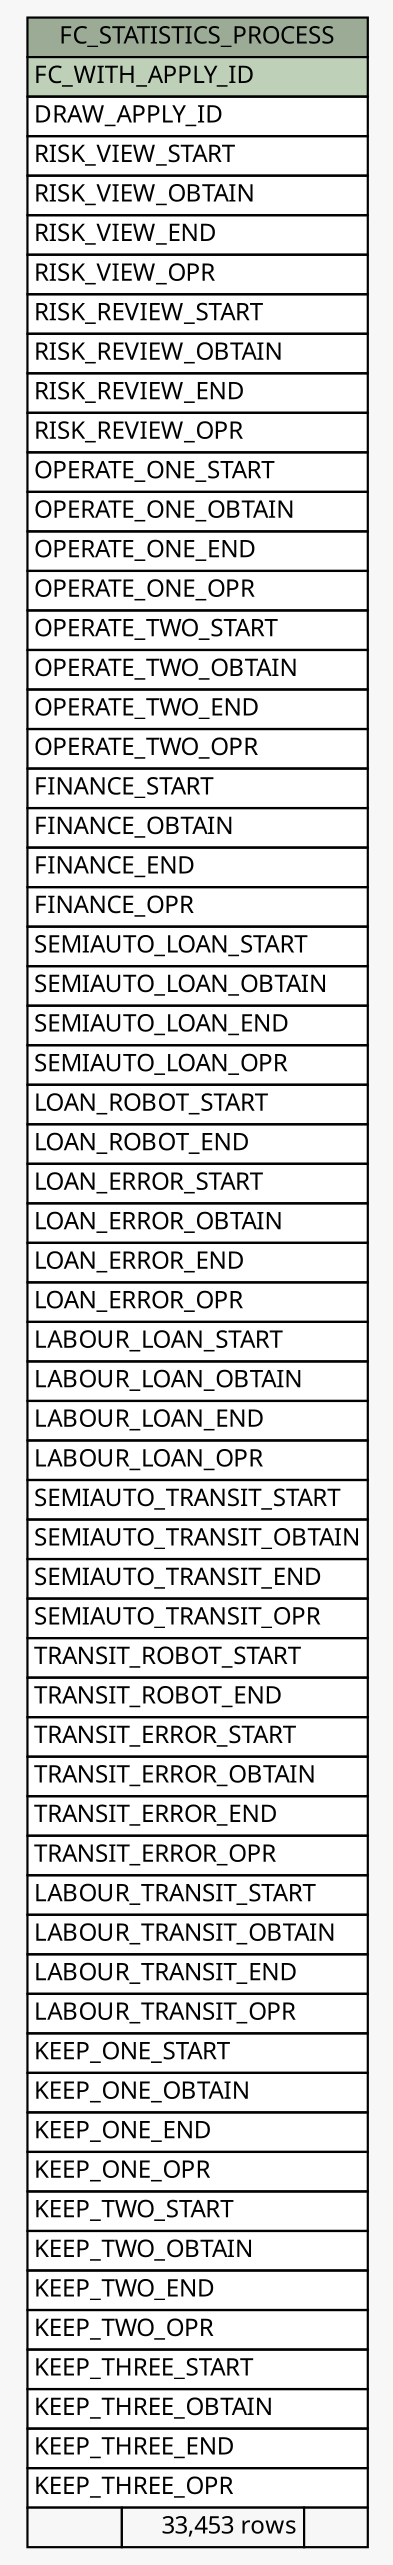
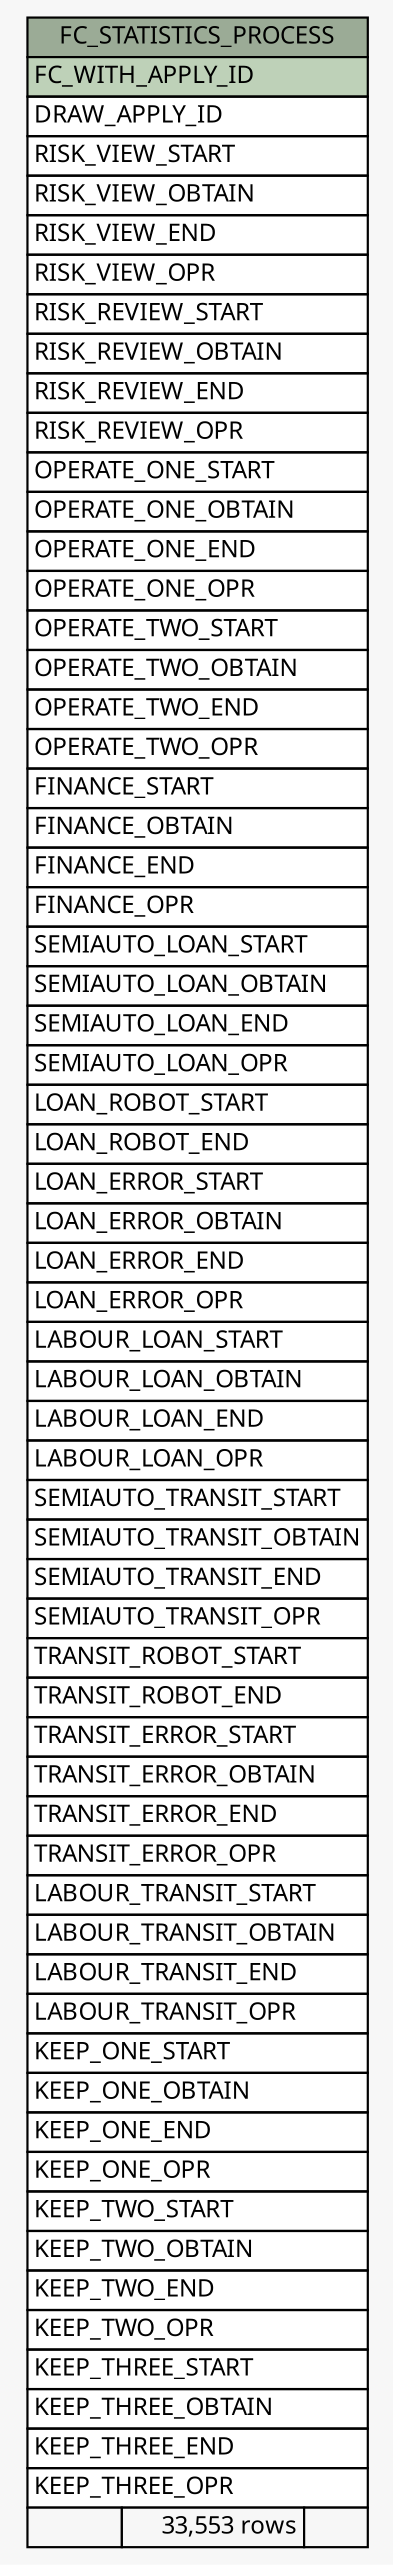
node "FC_STATISTICS_PROCESS": text "33,453 rows" -> "33,553 rows"
